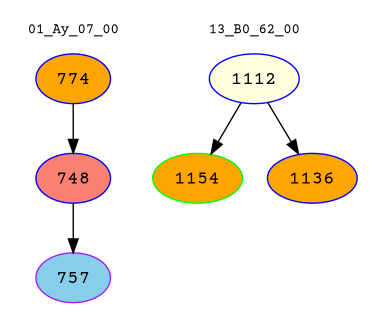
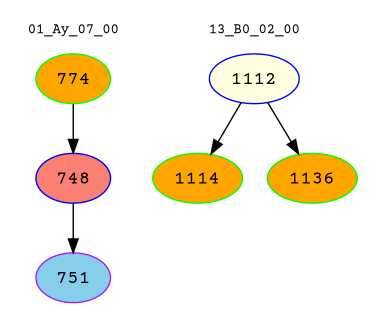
cluster "13_B0_62_00": label "13_B0_62_00" -> "13_B0_02_00"
node "774": color blue -> green
node "1154": label "1154" -> "1114"
node "1136": color blue -> green
node "757": label "757" -> "751"
